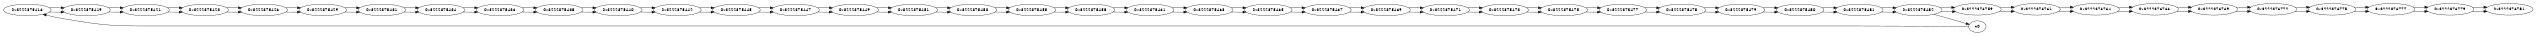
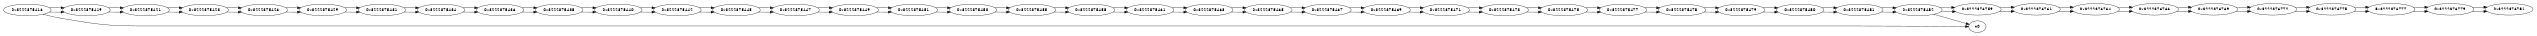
edge "n0" -> "0x3222375416": reversed
